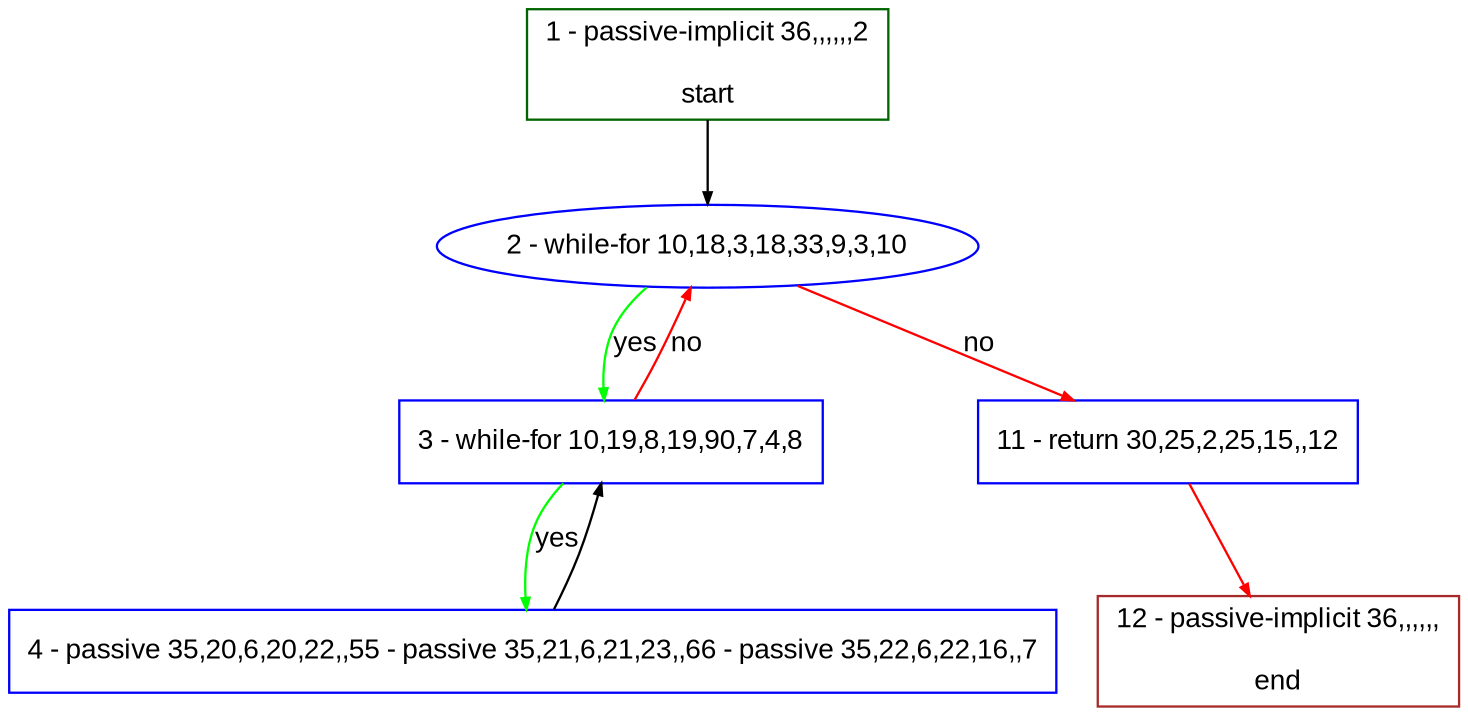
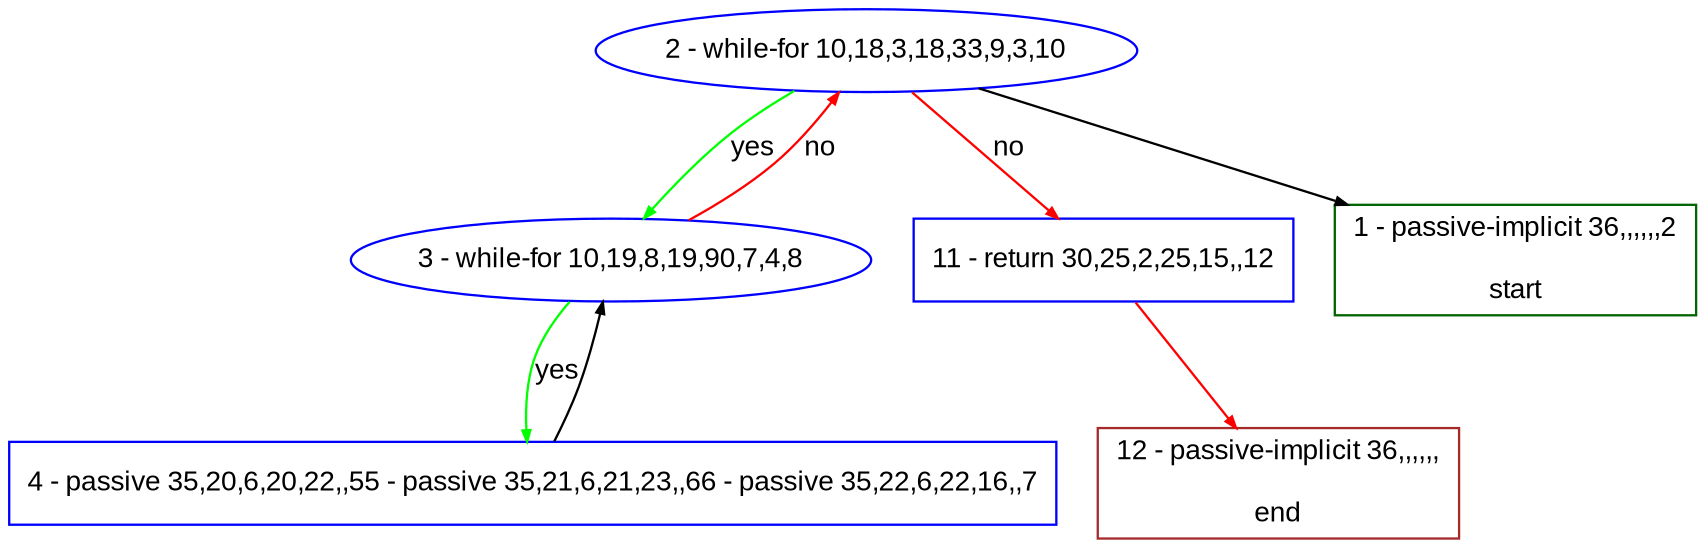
edge "1 - passive-implicit 36,,,,,,2 start" -> "2 - while-for 10,18,3,18,33,9,3,10": reversed
node "3 - while-for 10,19,8,19,90,7,4,8": shape box -> ellipse
